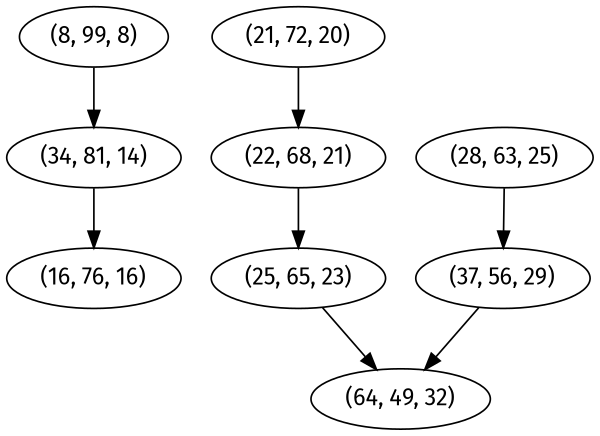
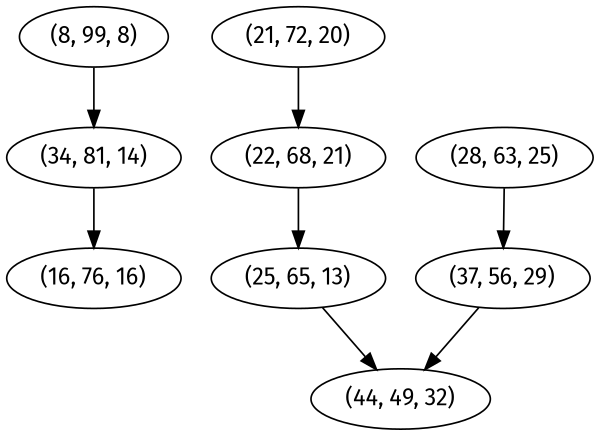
node "(25, 65, 23)": label "(25, 65, 23)" -> "(25, 65, 13)"
node "(64, 49, 32)": label "(64, 49, 32)" -> "(44, 49, 32)"
